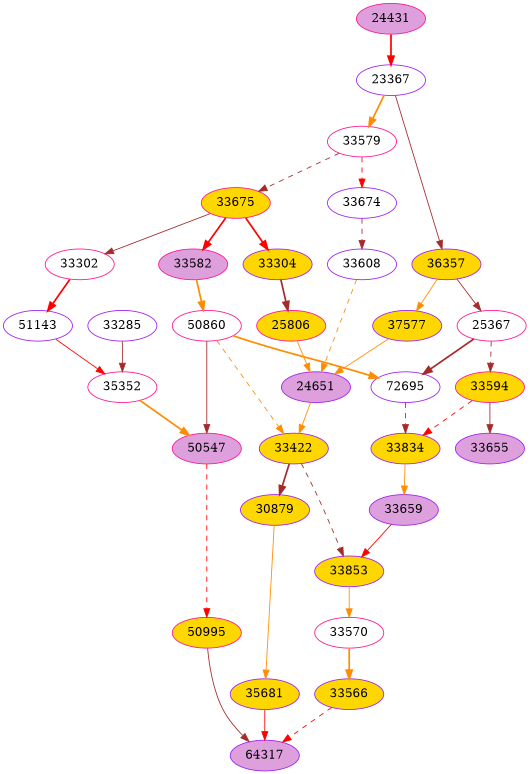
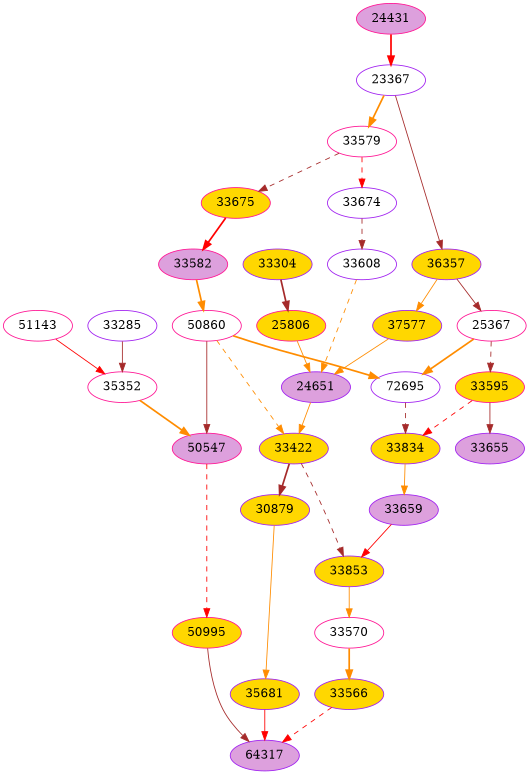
edge "33675" -> "33304": removed
node "33302": removed
node "51143": color purple -> deeppink
edge "25367" -> "72695": color brown -> darkorange
node "33594": label "33594" -> "33595"
